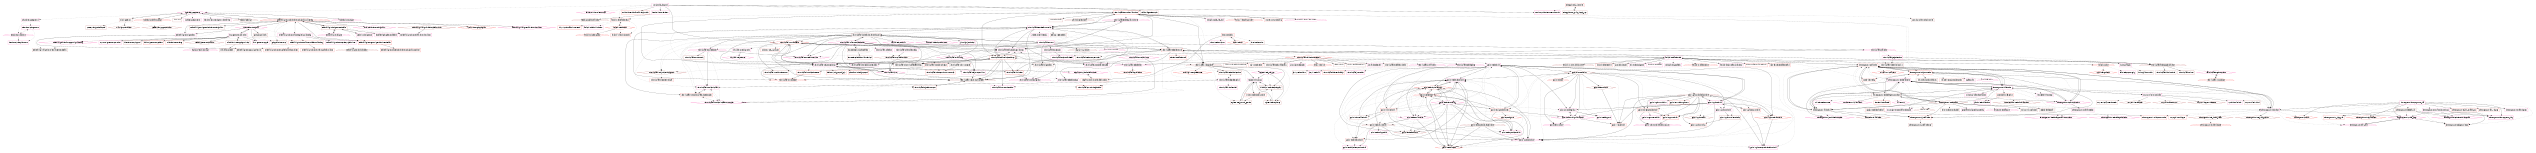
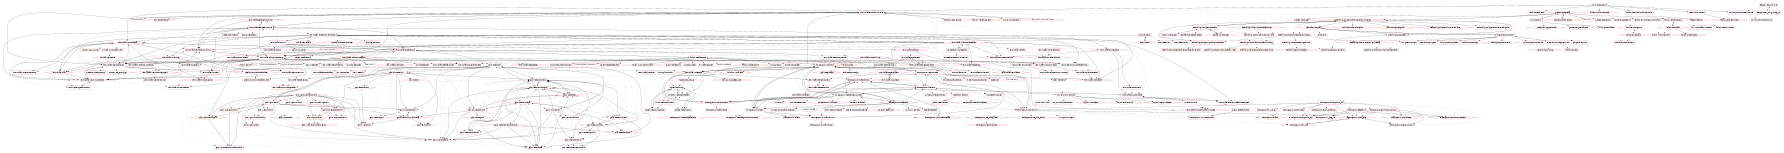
node "goavengers/go-interview": label "goavengers/go-interview" -> "hub/go-interview"
node "trulymittal/API-Testing-NodeJs": label "trulymittal/API-Testing-NodeJs" -> "trulymittal/API-Authentication-NodeJs"
edge "fireship-io/react-firebase-chat" -> "WebDevSimplified/Whatsapp-Clone": now "adrianhajdin/chat_application" -> "WebDevSimplified/Whatsapp-Clone"
